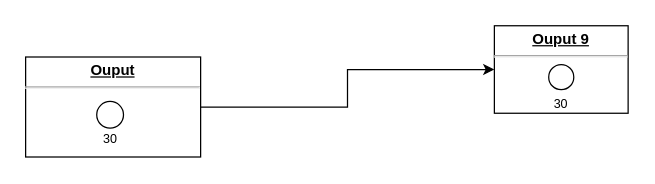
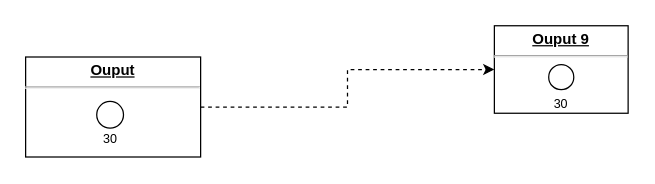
edge "Ouput" -> "Ouput 9": style solid -> dashed
